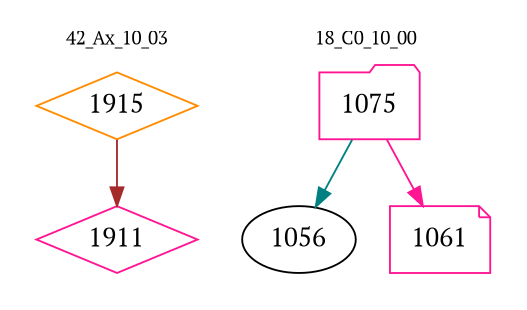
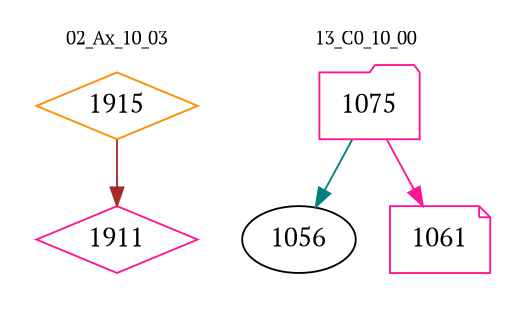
cluster "42_Ax_10_03": label "42_Ax_10_03" -> "02_Ax_10_03"
cluster "18_C0_10_00": label "18_C0_10_00" -> "13_C0_10_00"
